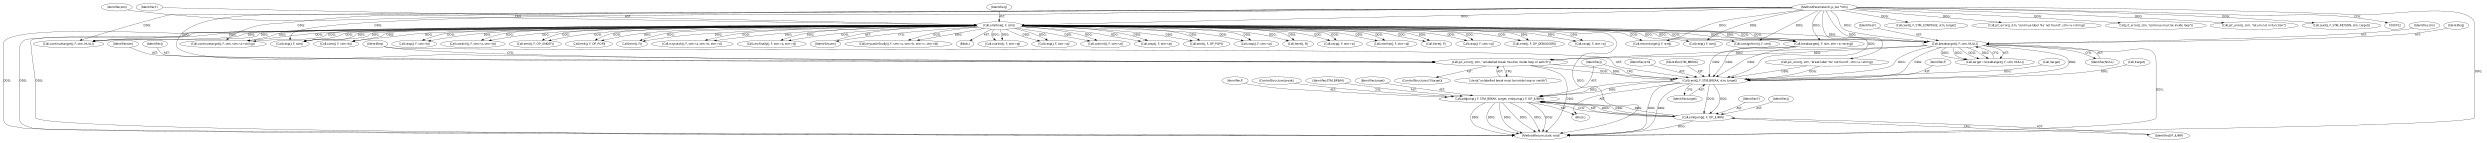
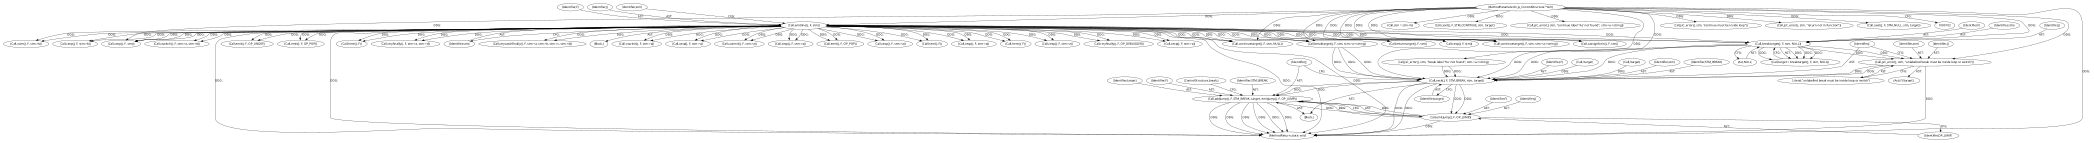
node "(MethodParameterIn,js_Ast *stm)": label "(MethodParameterIn,js_Ast *stm)" -> "(MethodParameterIn,js_ControlStructure *stm)"
node "(Call,stm = stm->b)": added
node "(Call,cexit(J, F, STM_RETURN, stm, target))": label "(Call,cexit(J, F, STM_RETURN, stm, target))" -> "(Call,cexit(J, F, STM_NULL, stm, target))"
node "(Call,ctrycatch(J, F, stm->a, stm->b, stm->c))": removed
node "(Call,cstmlist(J, F, stm->a))": removed
node "(Call,emit(J, F, OP_DEBUGGER))": label "(Call,emit(J, F, OP_DEBUGGER))" -> "(Call,ctryfinally(J, F, OP_DEBUGGER))"
node "(Identifier,NULL)": label "(Identifier,NULL)" -> "(Ast,NULL)"
node "(ControlStructure,if (!target))": label "(ControlStructure,if (!target))" -> "(Ast,if (!target))"
edge "(Call,breaktarget(J, F, stm, NULL))" -> "(MethodReturn,static void)": removed, label "DDG:"
